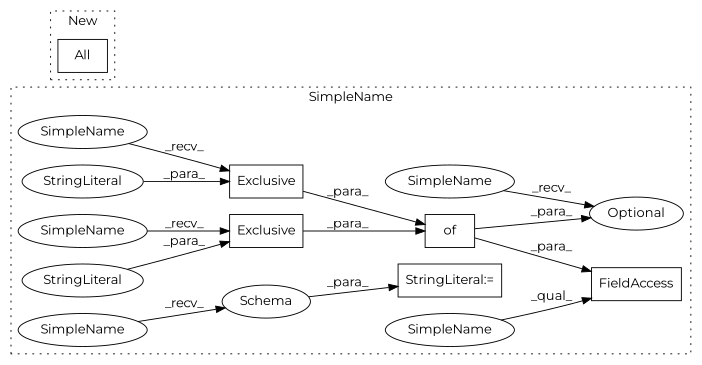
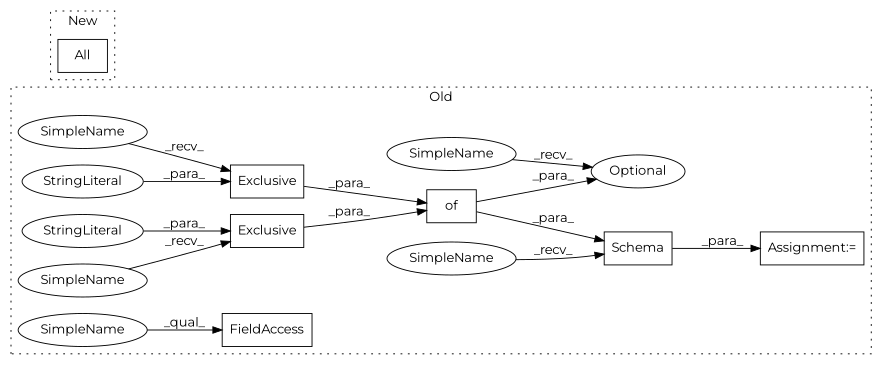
cluster "SimpleName": label "SimpleName" -> "Old"
edge "of" -> "FieldAccess": now "of" -> "Schema"
node "StringLiteral:=": label "StringLiteral:=" -> "Assignment:="
node "Schema": shape ellipse -> box
